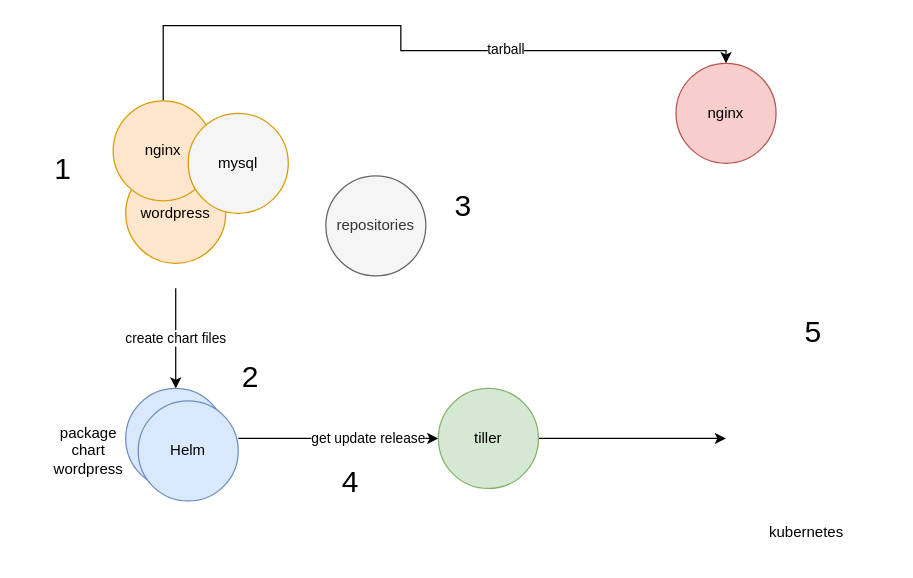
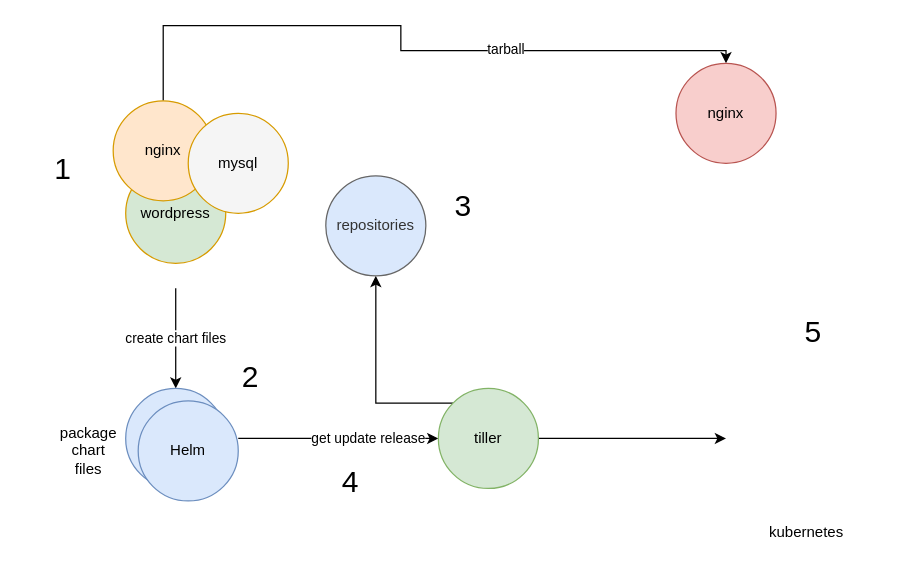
node "wordpress": fillcolor #ffe6cc -> #d5e8d4
node "repositories": fillcolor #f5f5f5 -> #dae8fc
edge "tiller" -> "repositories": added
node "package chart wordpress": label "package chart wordpress" -> "package chart files"
